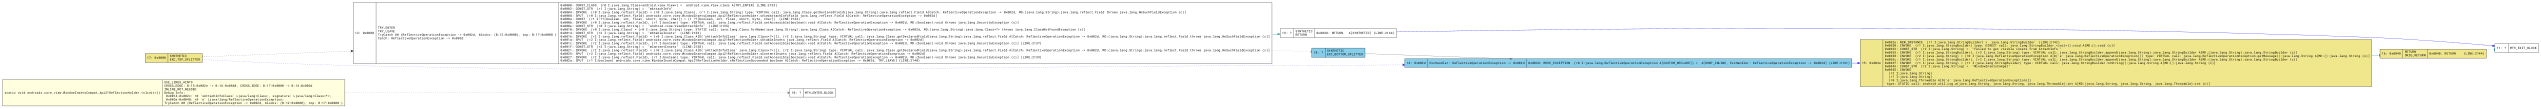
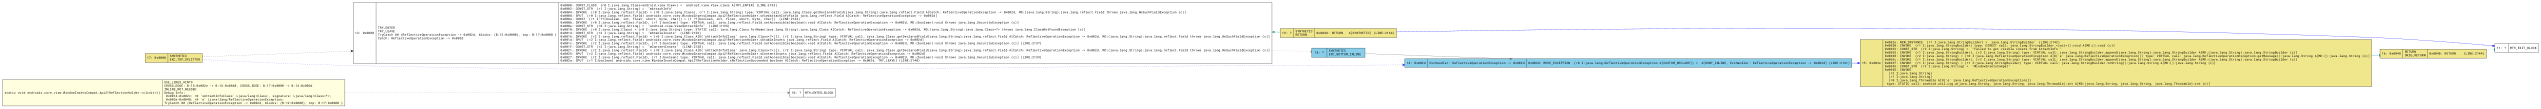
node "19: ?": fillcolor white -> khaki
edge "12: 0x0000" -> "19: ?": reversed
node "18: ?": text "EXC_BOTTOM_SPLITTER" -> "EXC_BOTTOM_INLINE"
